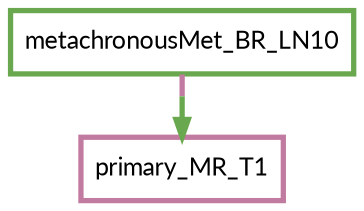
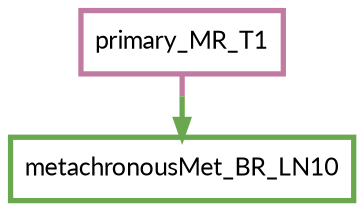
edge "metachronousMet_BR_LN10" -> "primary_MR_T1": reversed
